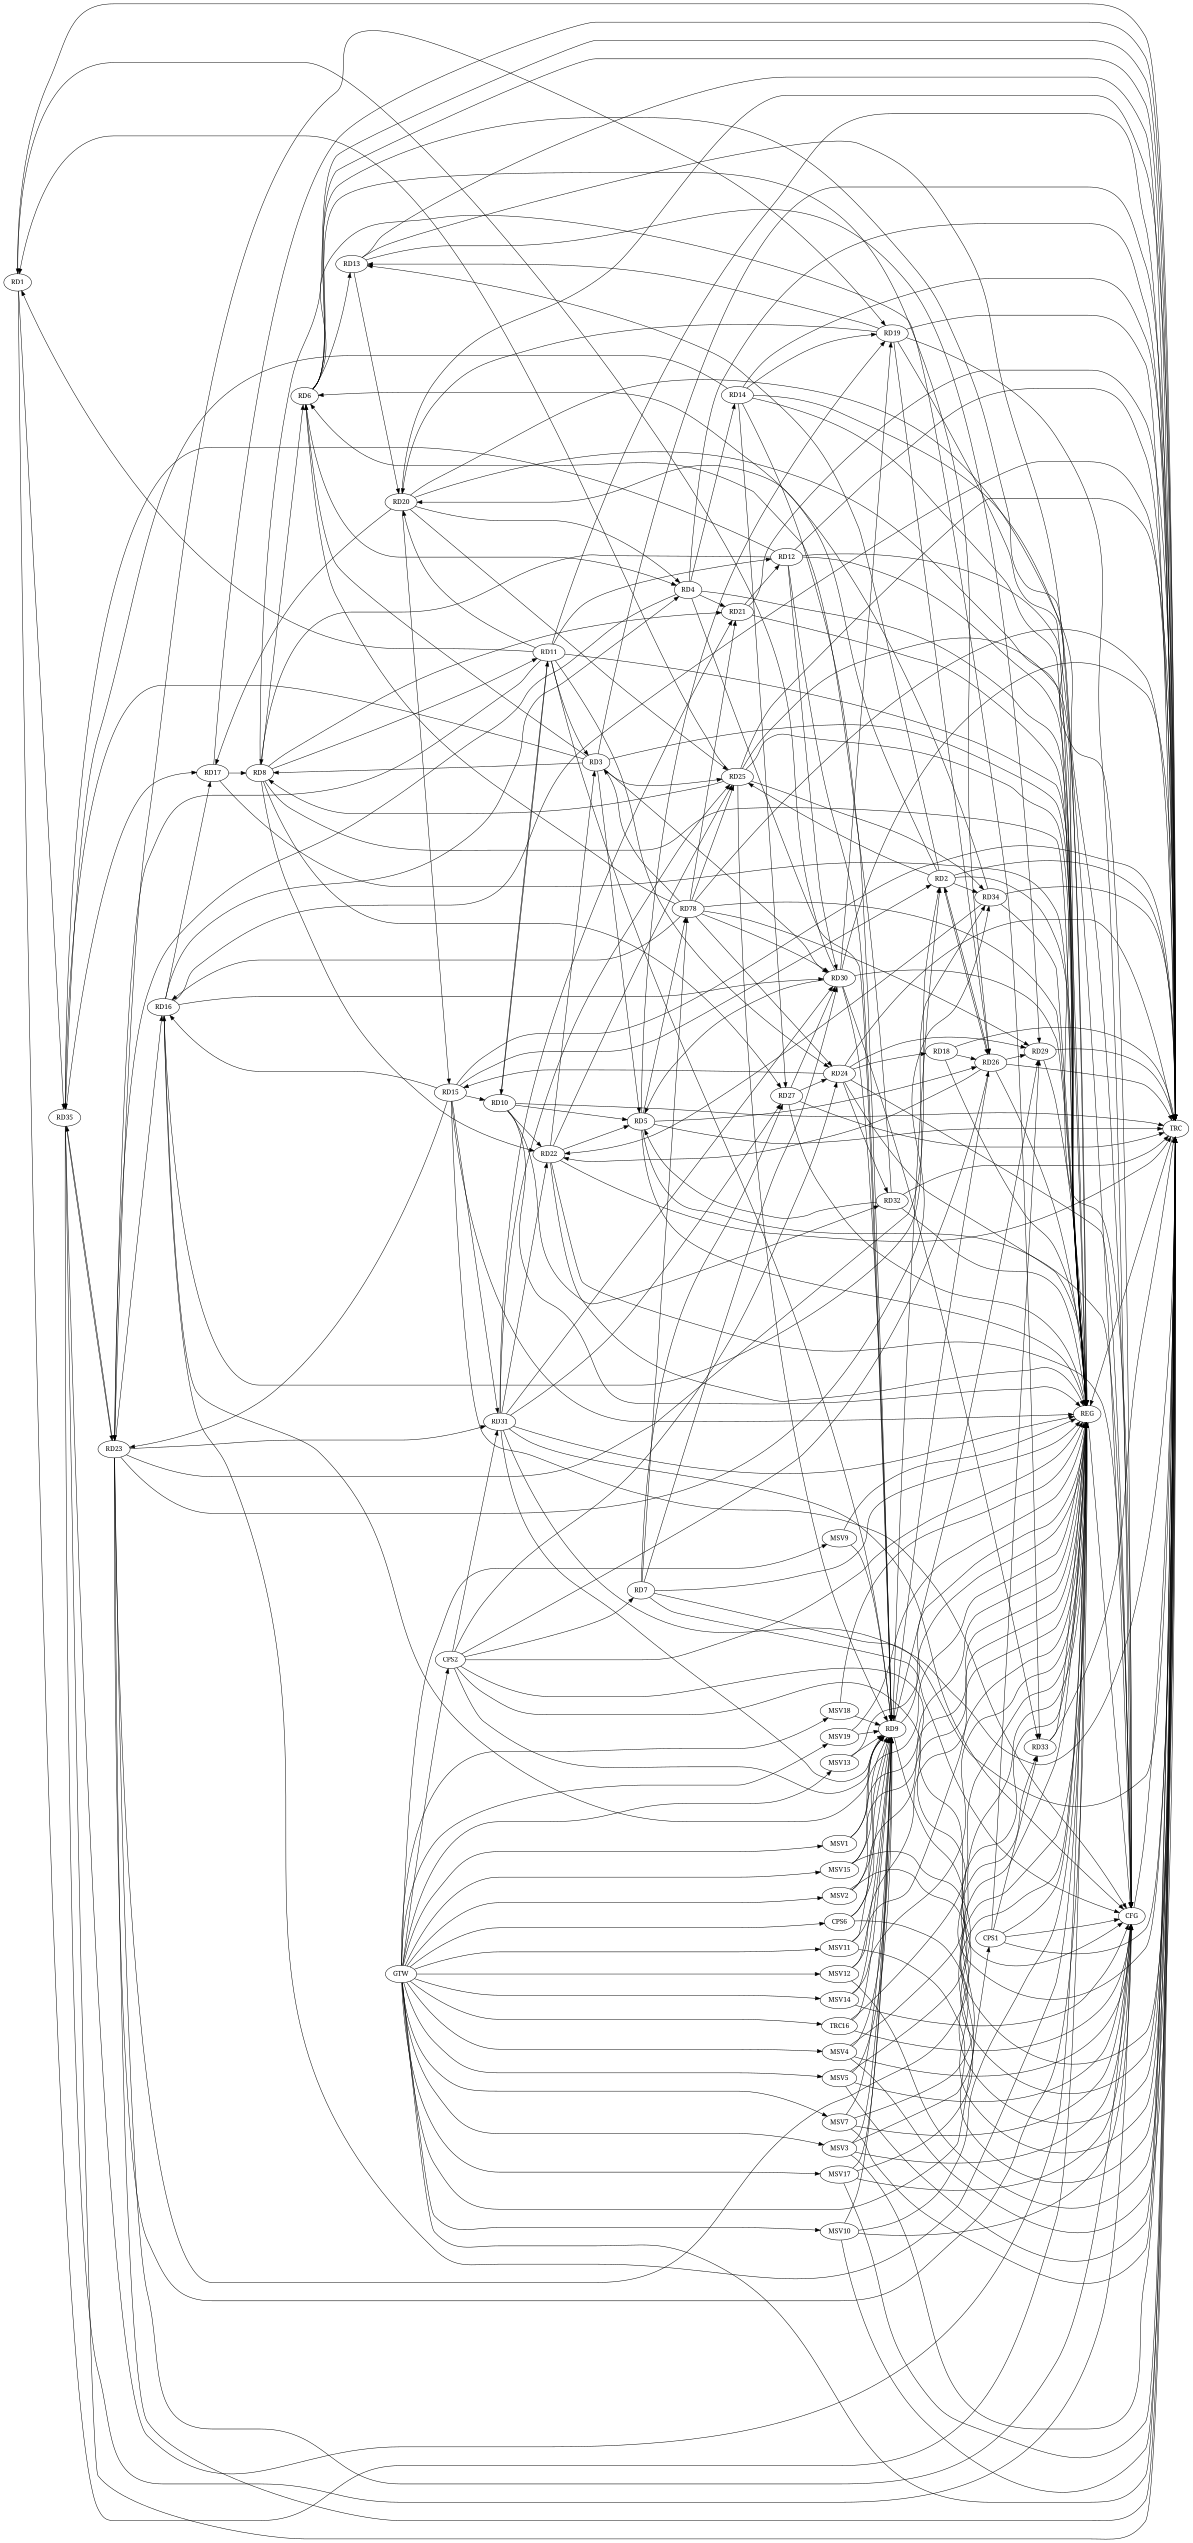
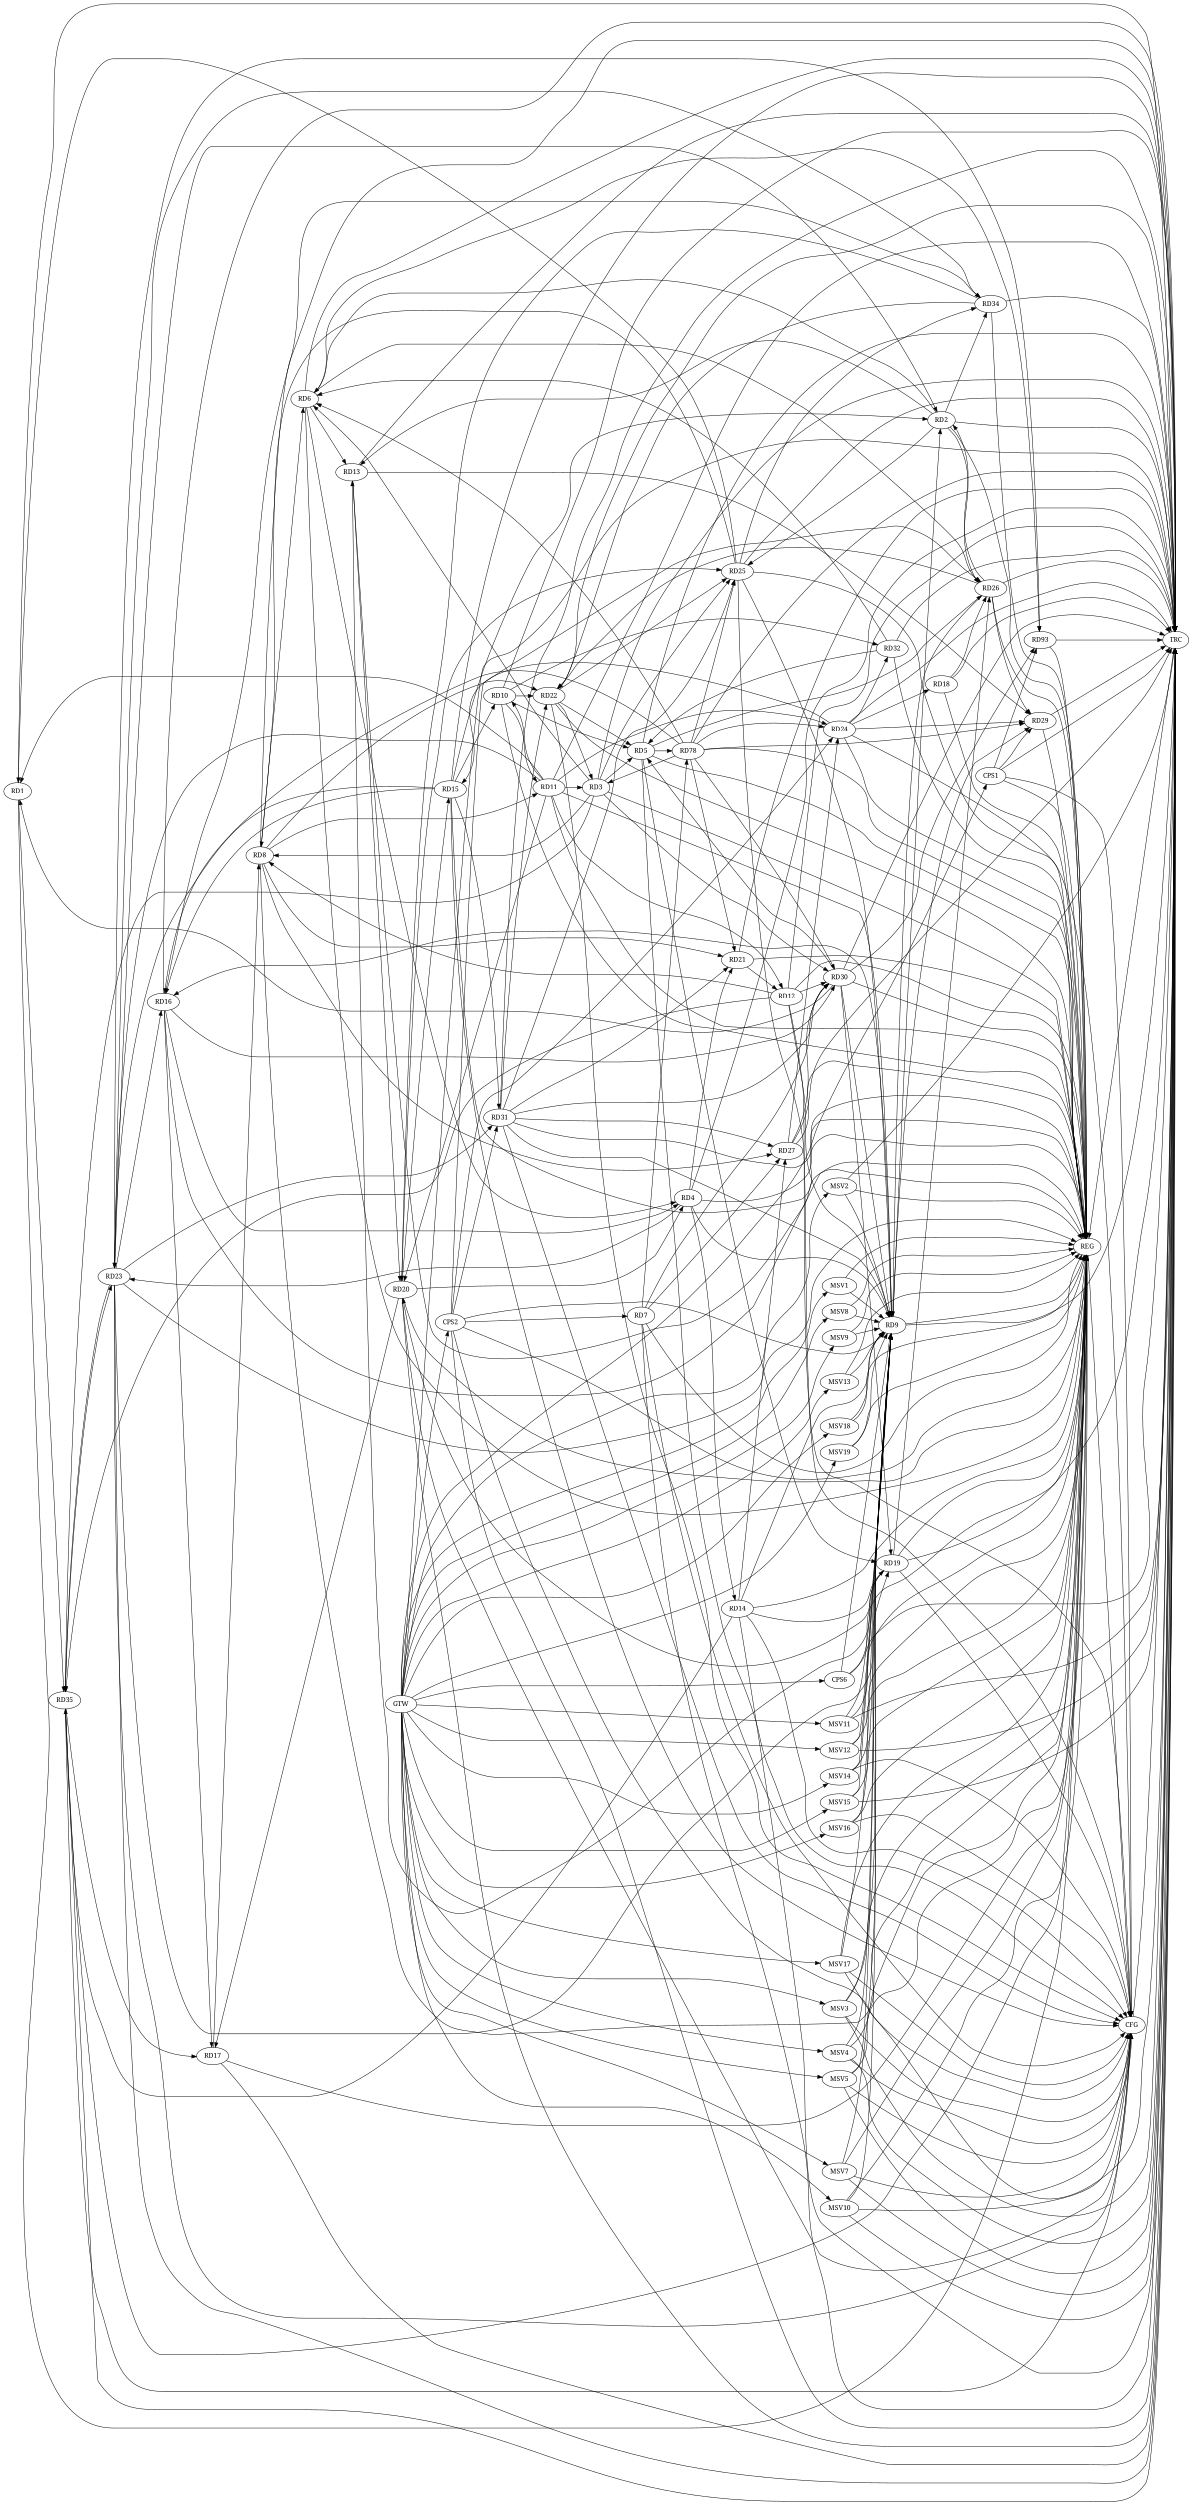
node "MSV8": added
node "RD33": label "RD33" -> "RD93"
node "TRC16": label "TRC16" -> "MSV16"
